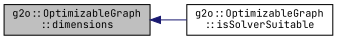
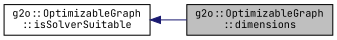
edge "g2o::OptimizableGraph ::isSolverSuitable" -> "g2o::OptimizableGraph ::dimensions": reversed
